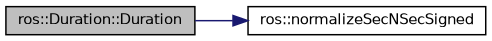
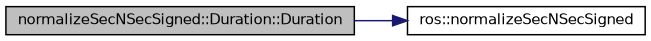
node "ros::Duration::Duration": label "ros::Duration::Duration" -> "normalizeSecNSecSigned::Duration::Duration"
